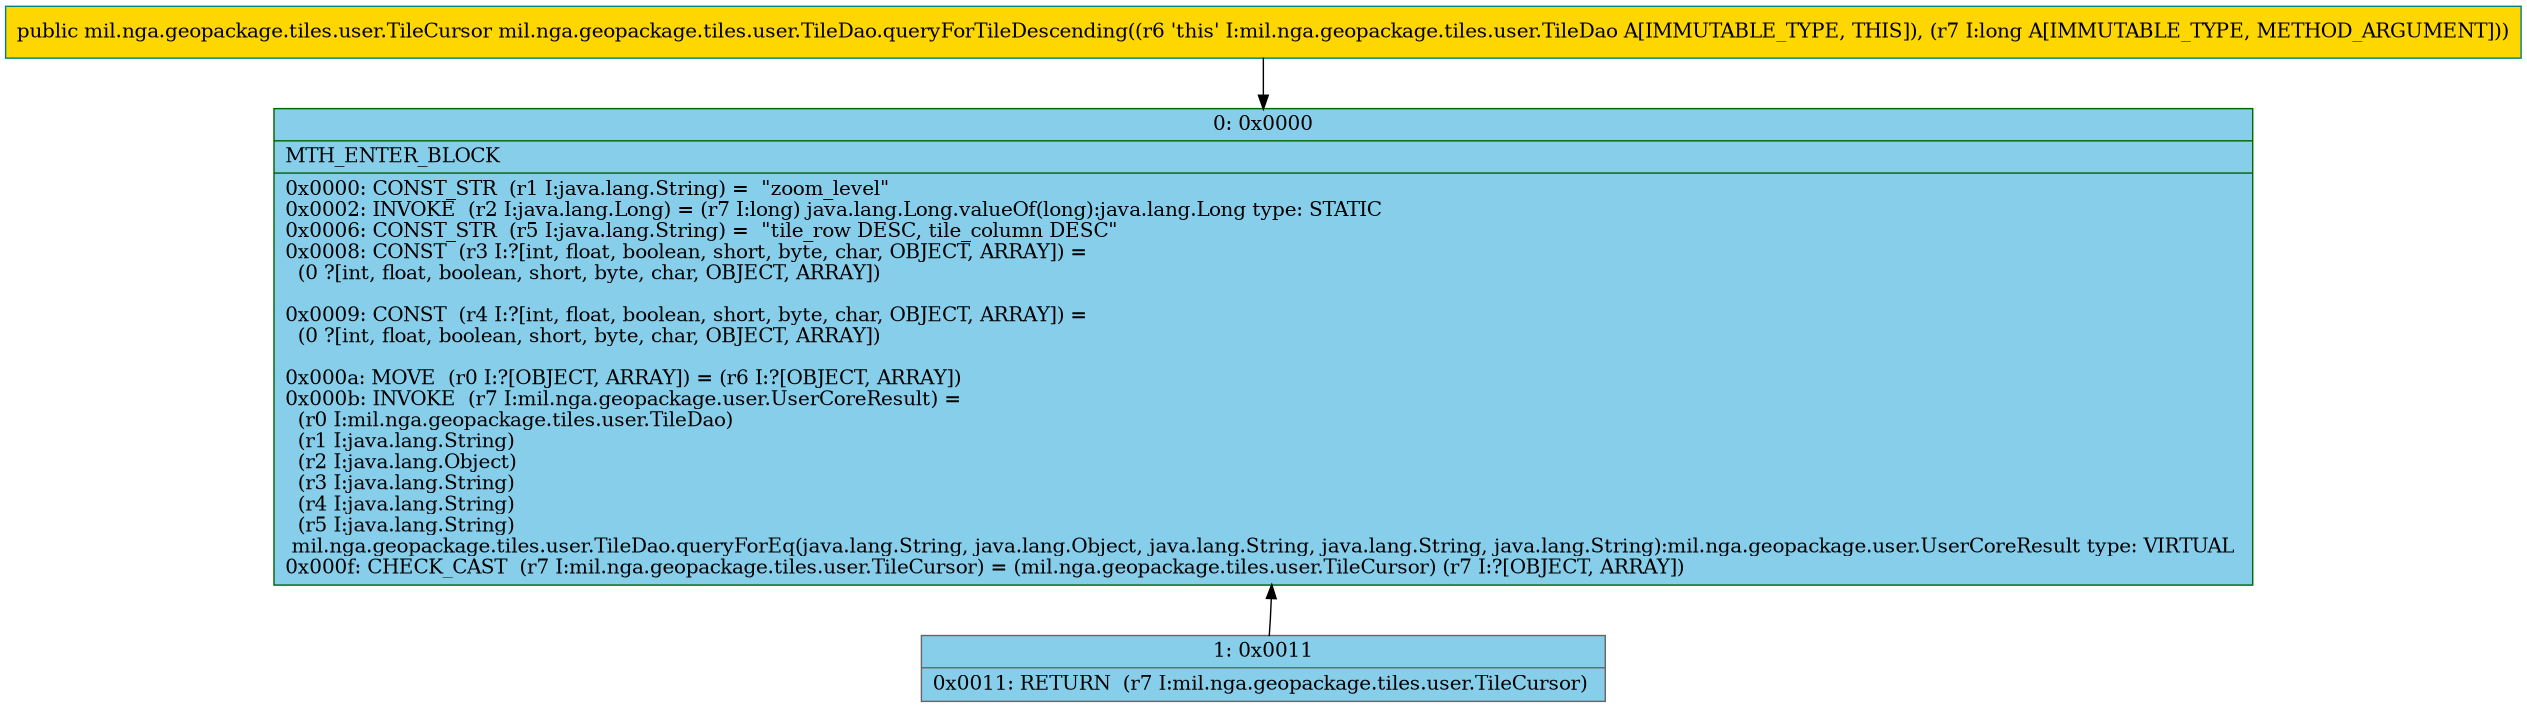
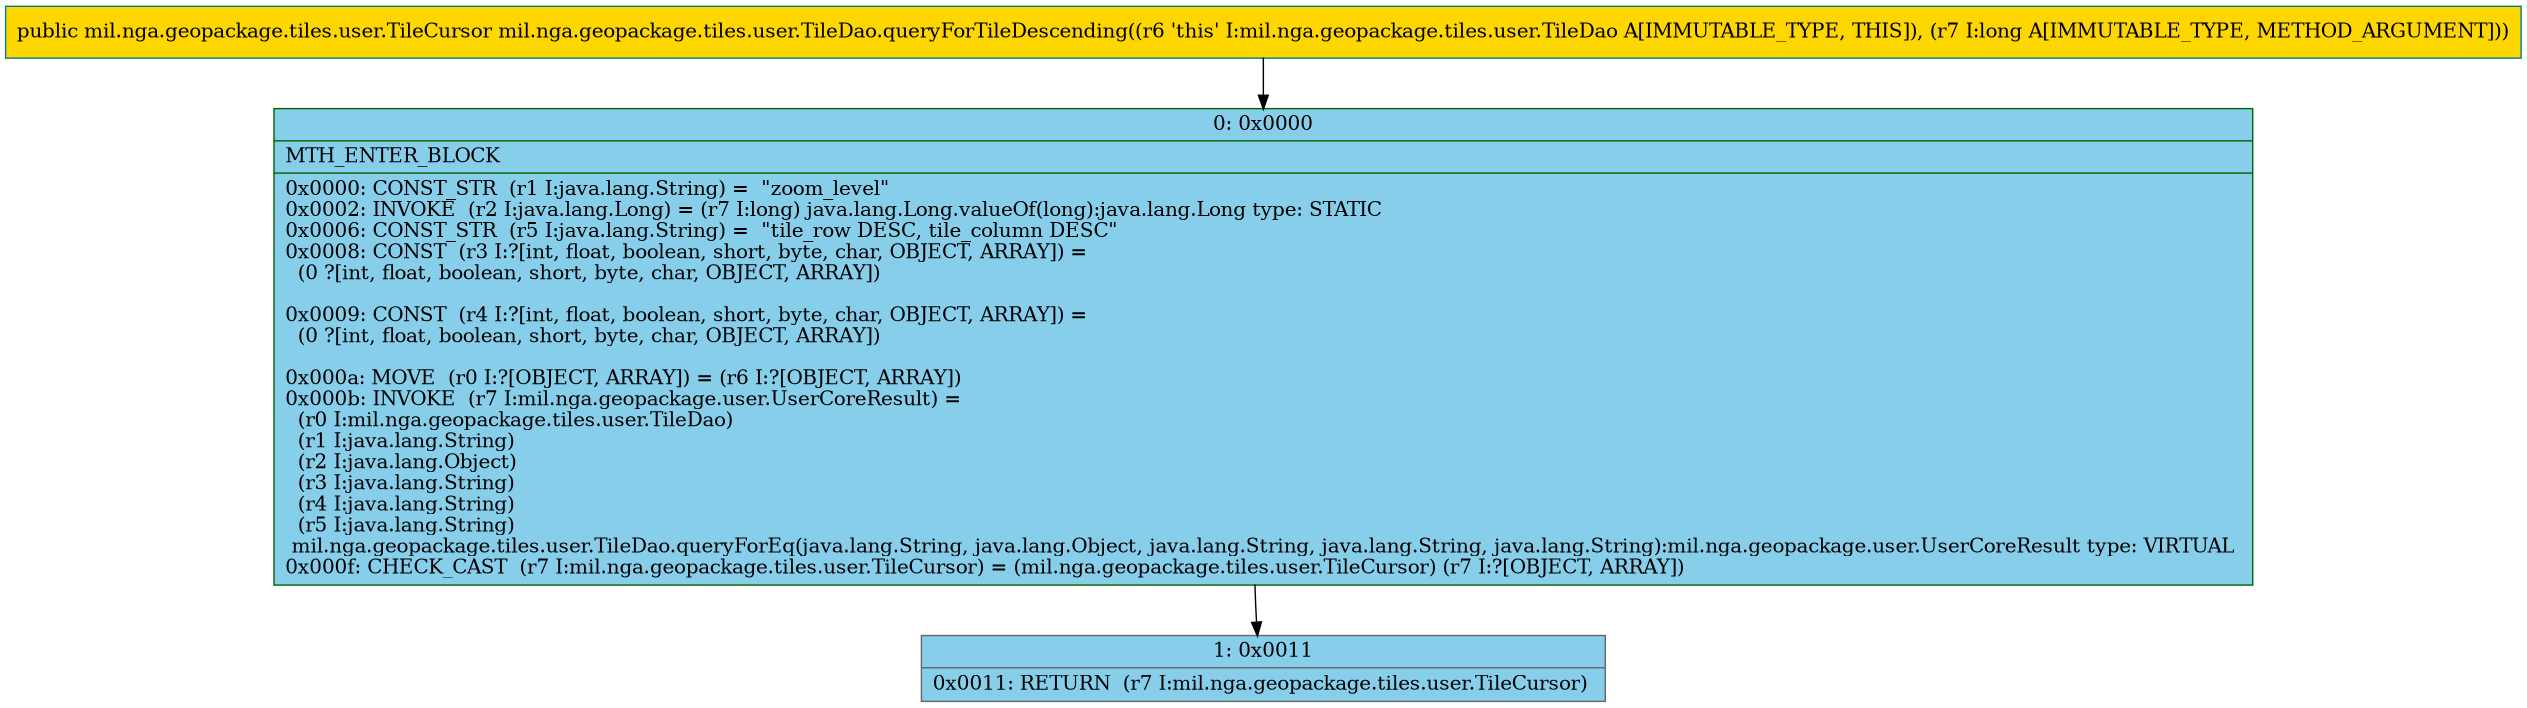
edge "1: 0x0011" -> "0: 0x0000": reversed
